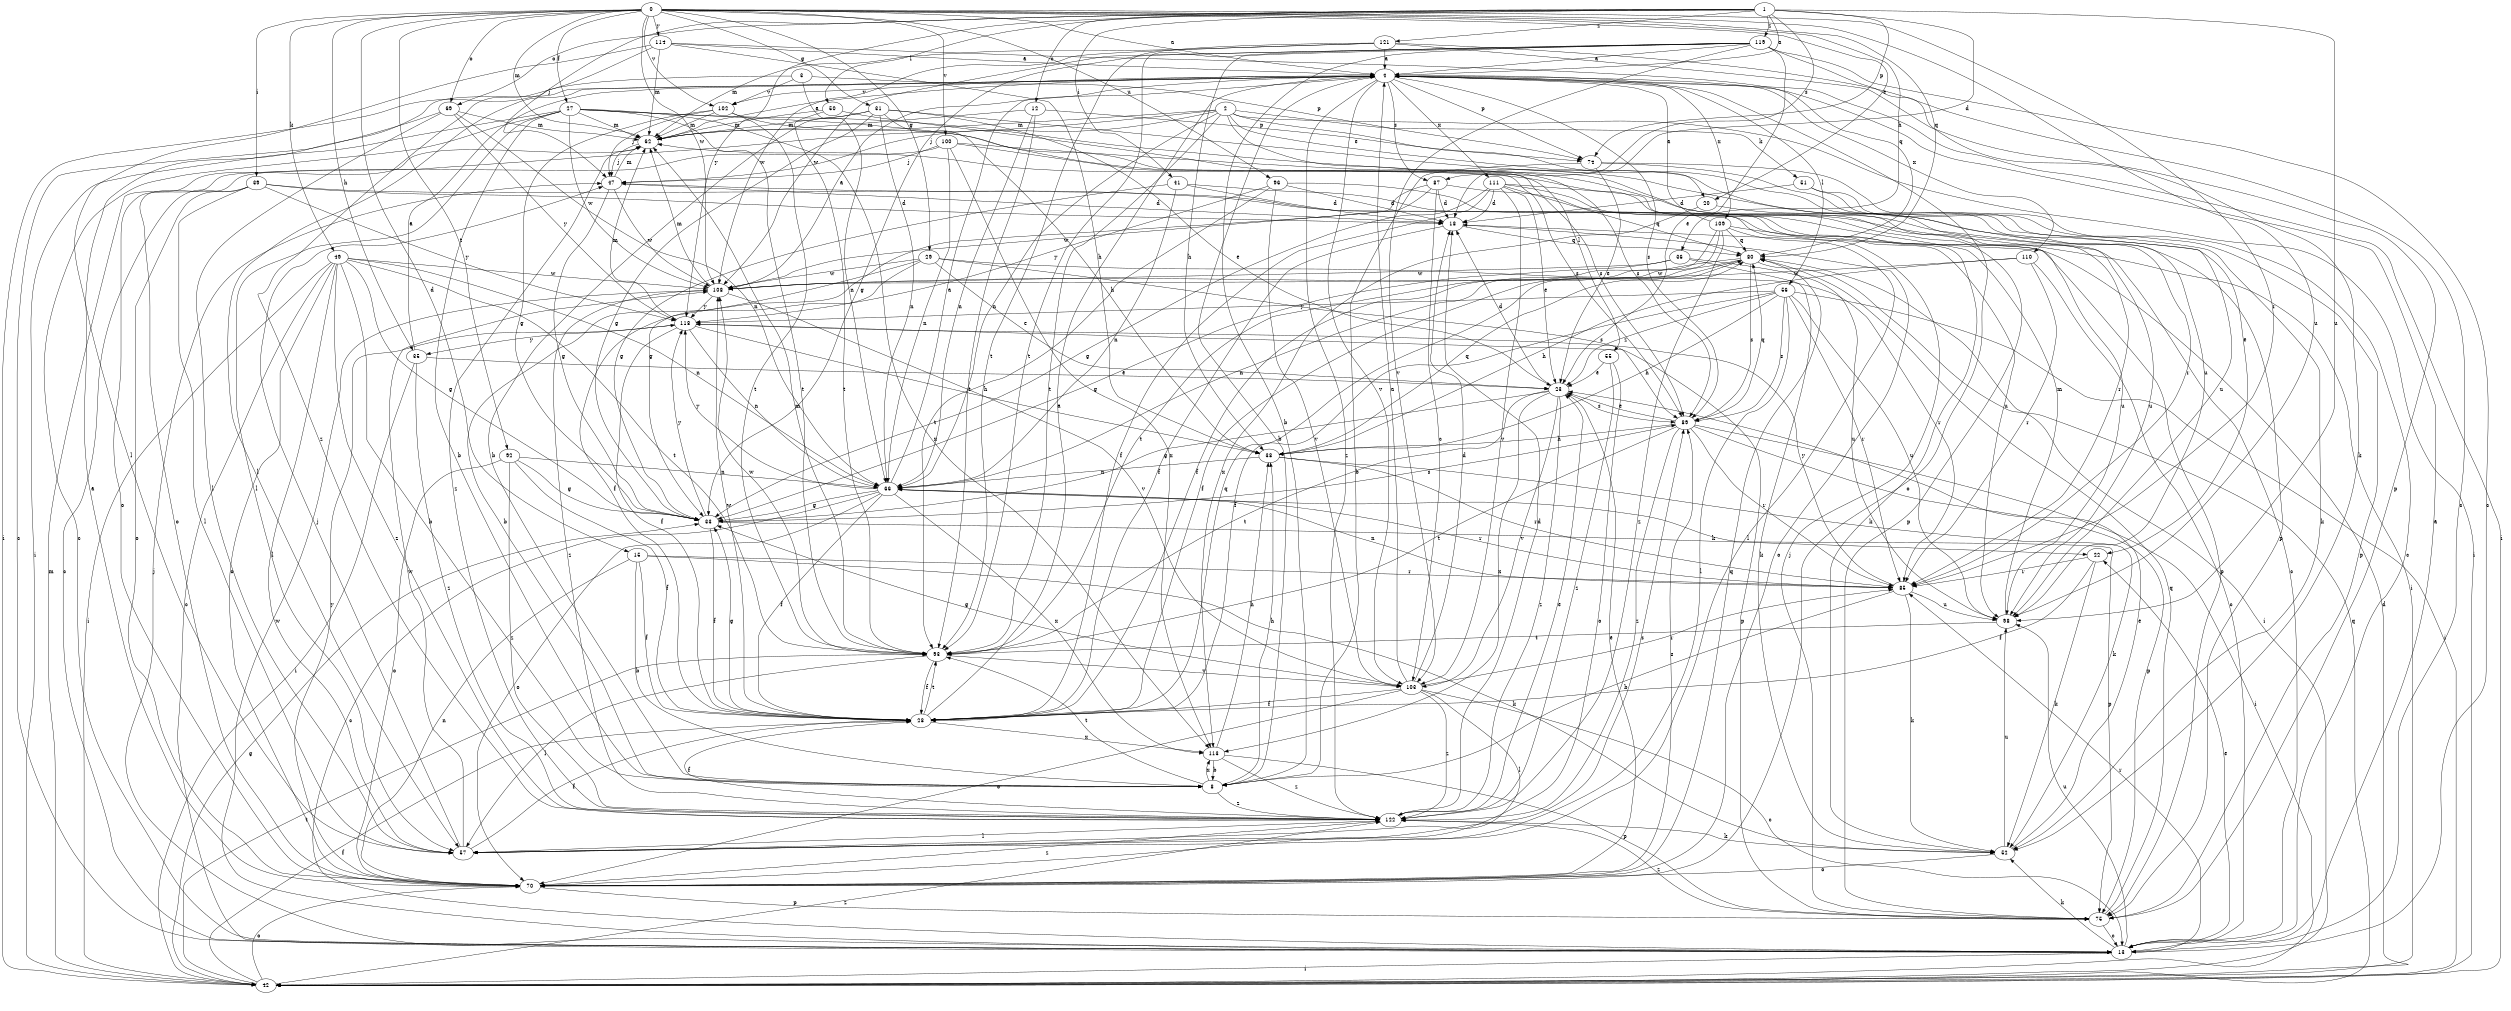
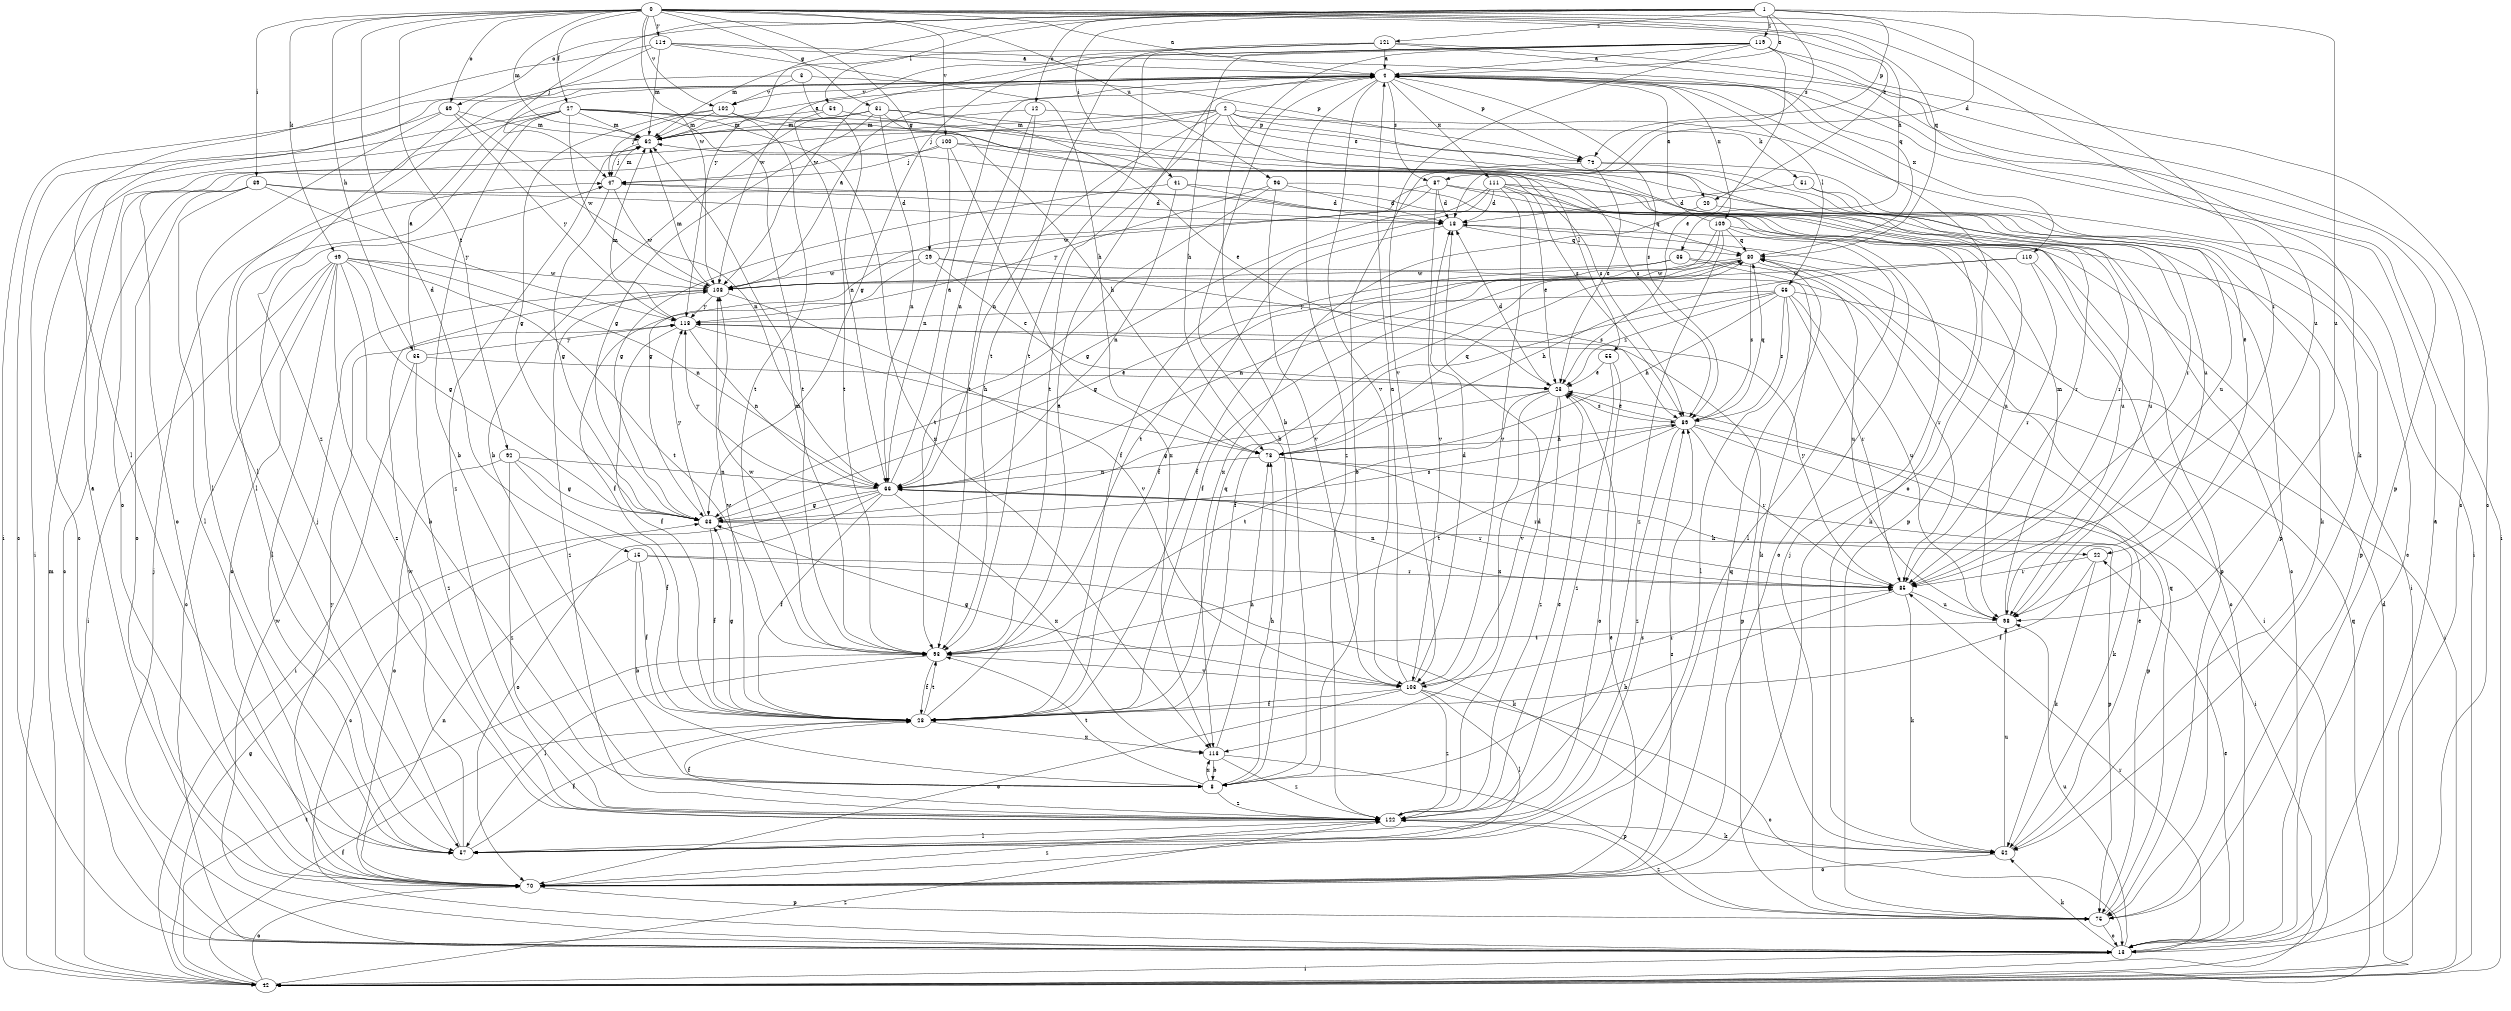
node "50": label "50" -> "54"
edge "87" -> "85": added, label "r"
edge "118" -> "35": reversed
edge "87" -> "103": label "c" -> "v"
node "38": label "38" -> "78"
edge "29" -> "8": removed, label "b"
